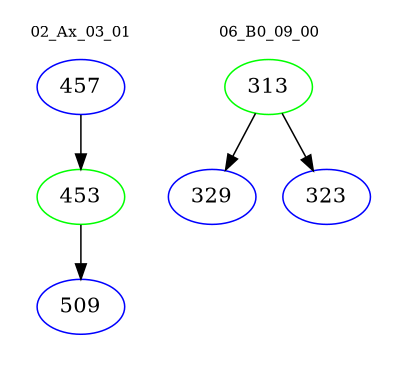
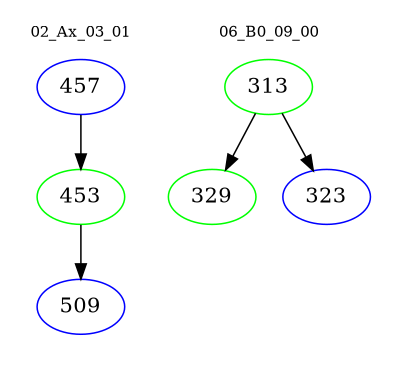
node "329": color blue -> green
